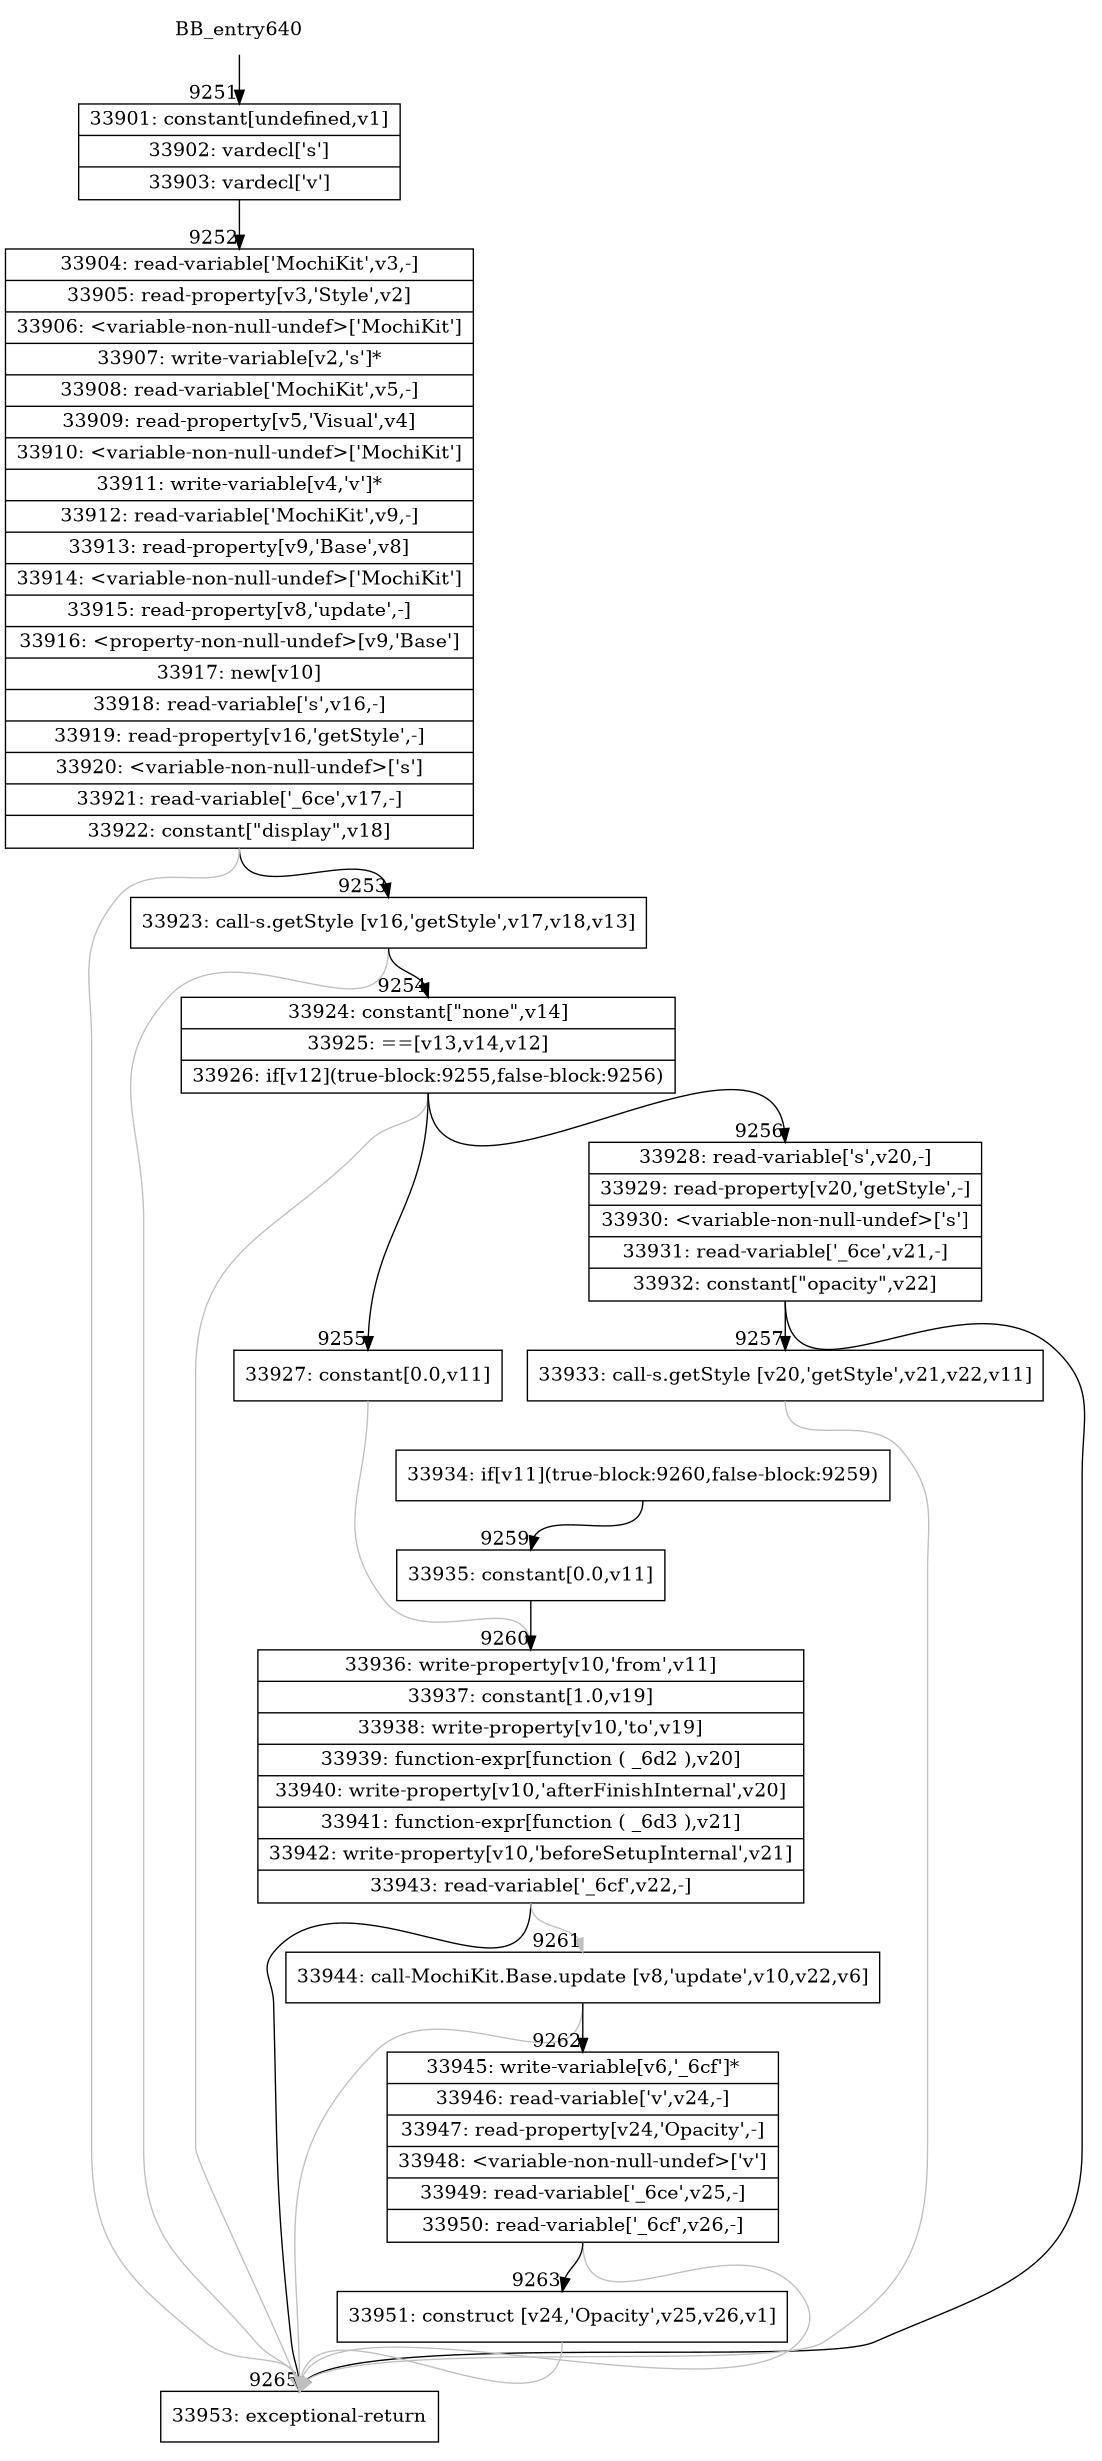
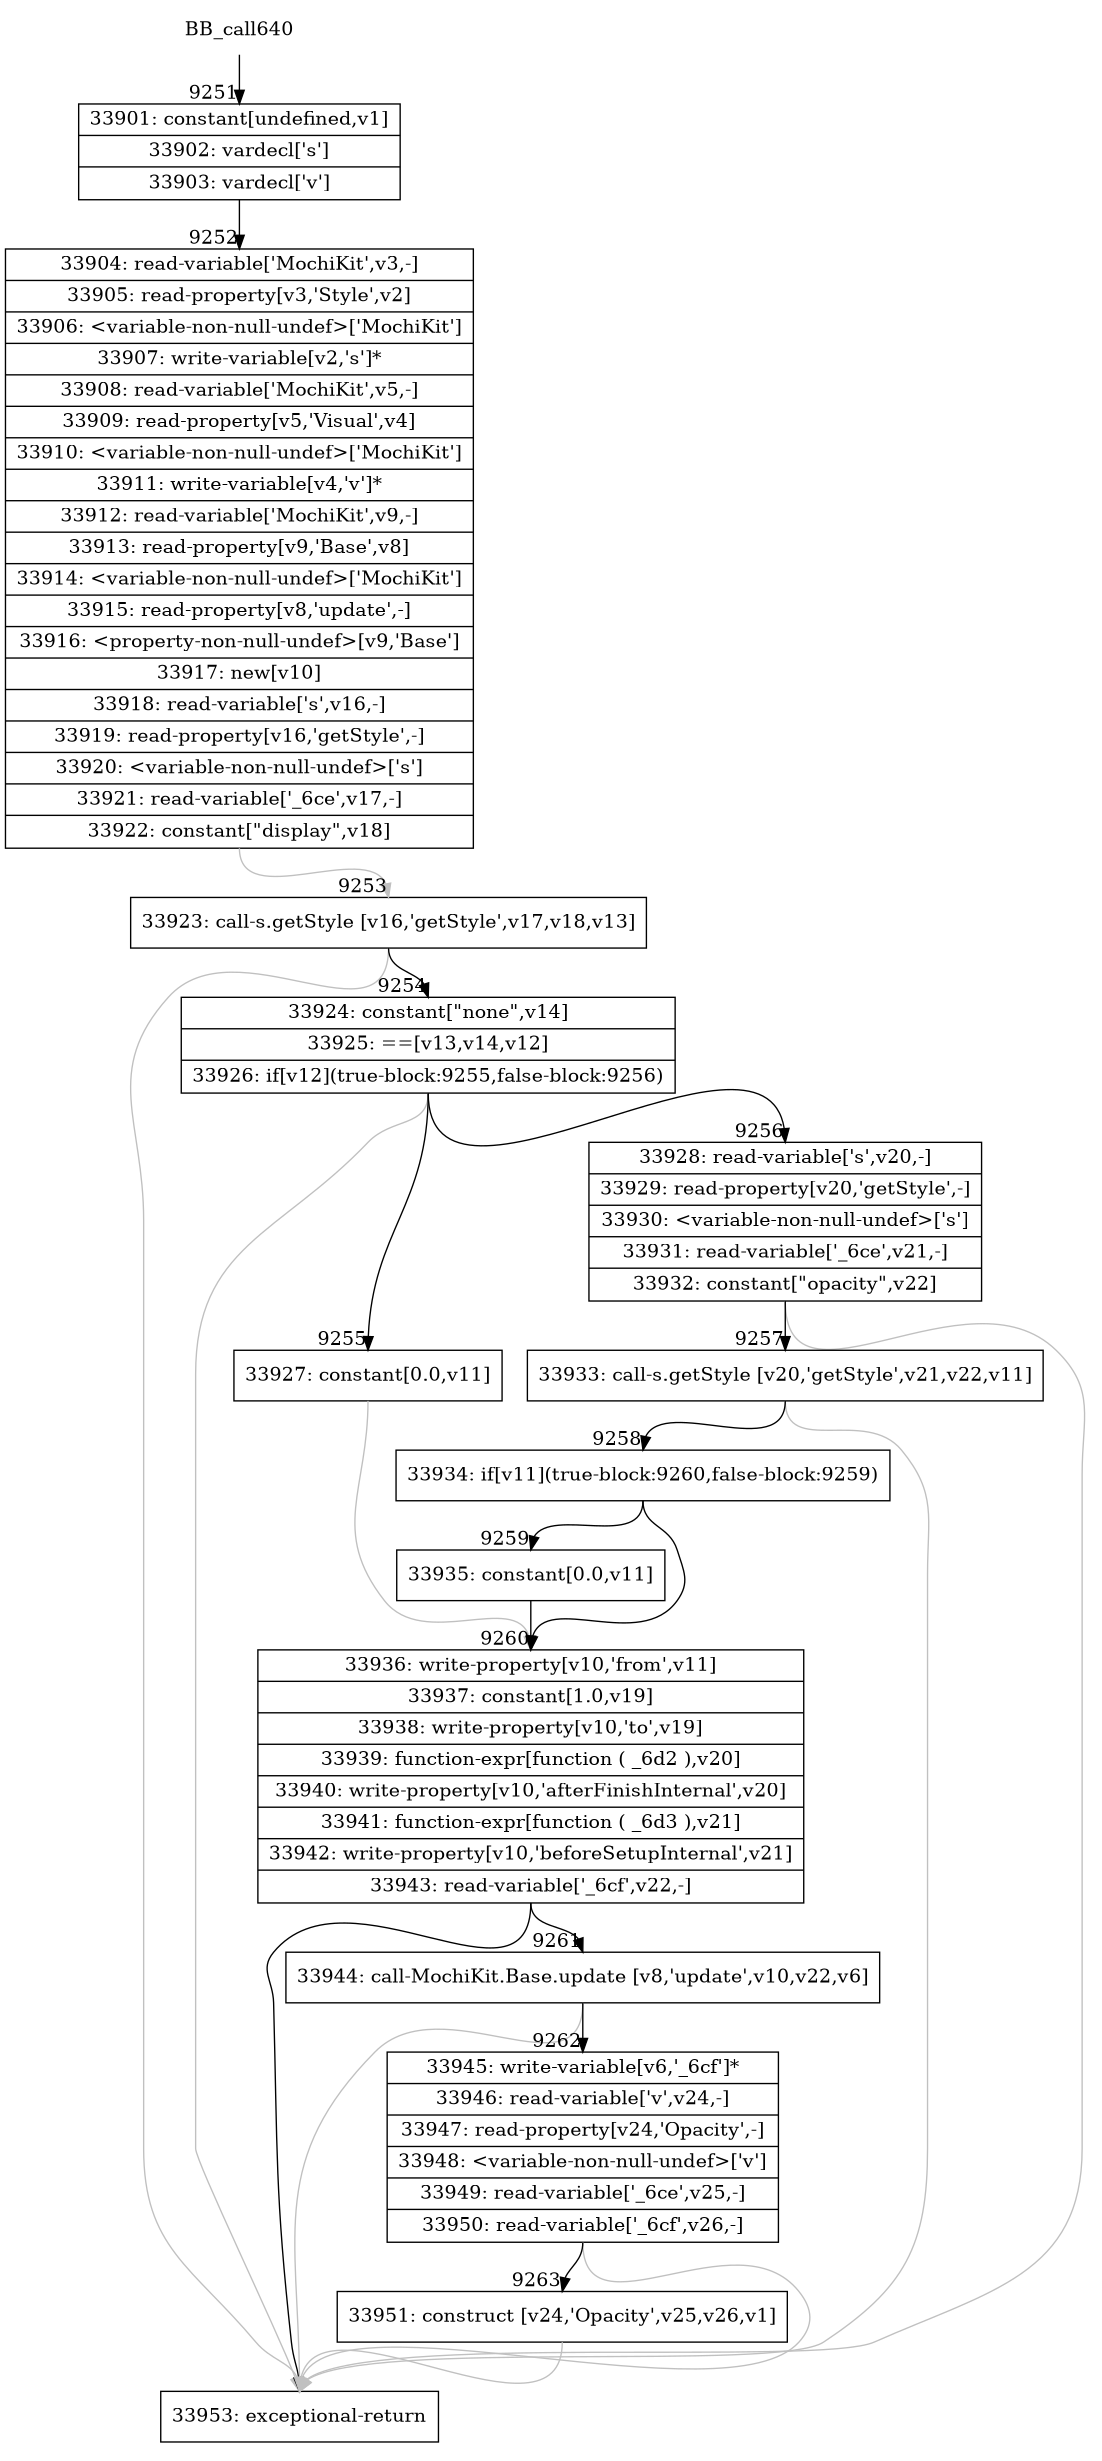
node "BB_entry640": label "BB_entry640" -> "BB_call640"
edge "33904: read-variable['MochiKit',v3,-]" -> "33923: call-s.getStyle [v16,'getStyle',v17,v18,v13]": color black -> gray
edge "33933: call-s.getStyle [v20,'getStyle',v21,v22,v11]" -> "33934: if[v11](true-block:9260,false-block:9259)": added
edge "33934: if[v11](true-block:9260,false-block:9259)" -> "33936: write-property[v10,'from',v11]": added
edge "33904: read-variable['MochiKit',v3,-]" -> "33953: exceptional-return": removed
edge "33936: write-property[v10,'from',v11]" -> "33944: call-MochiKit.Base.update [v8,'update',v10,v22,v6]": color gray -> black
edge "33928: read-variable['s',v20,-]" -> "33953: exceptional-return": color black -> gray
